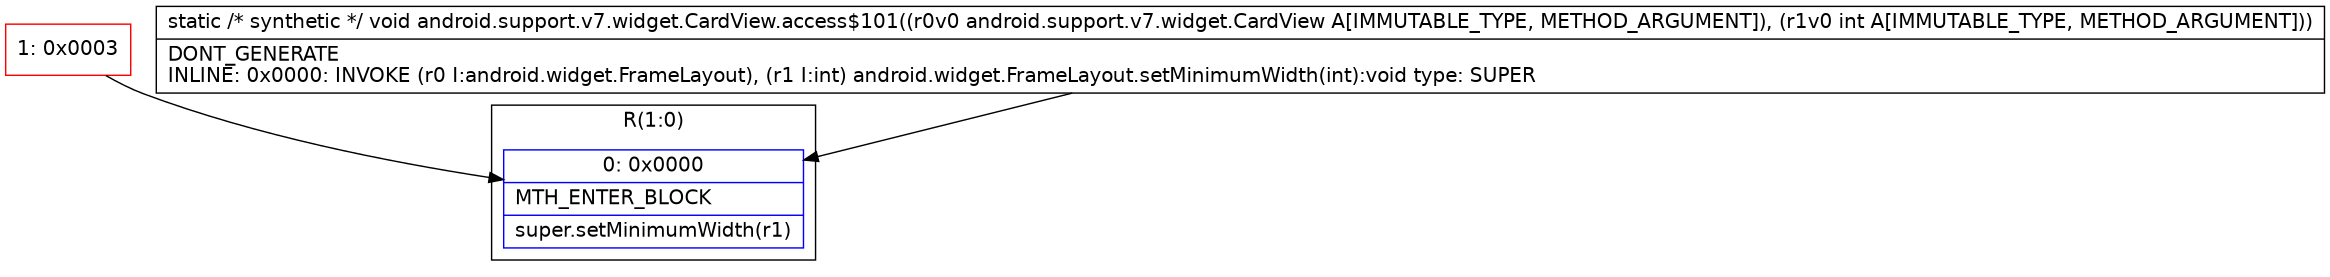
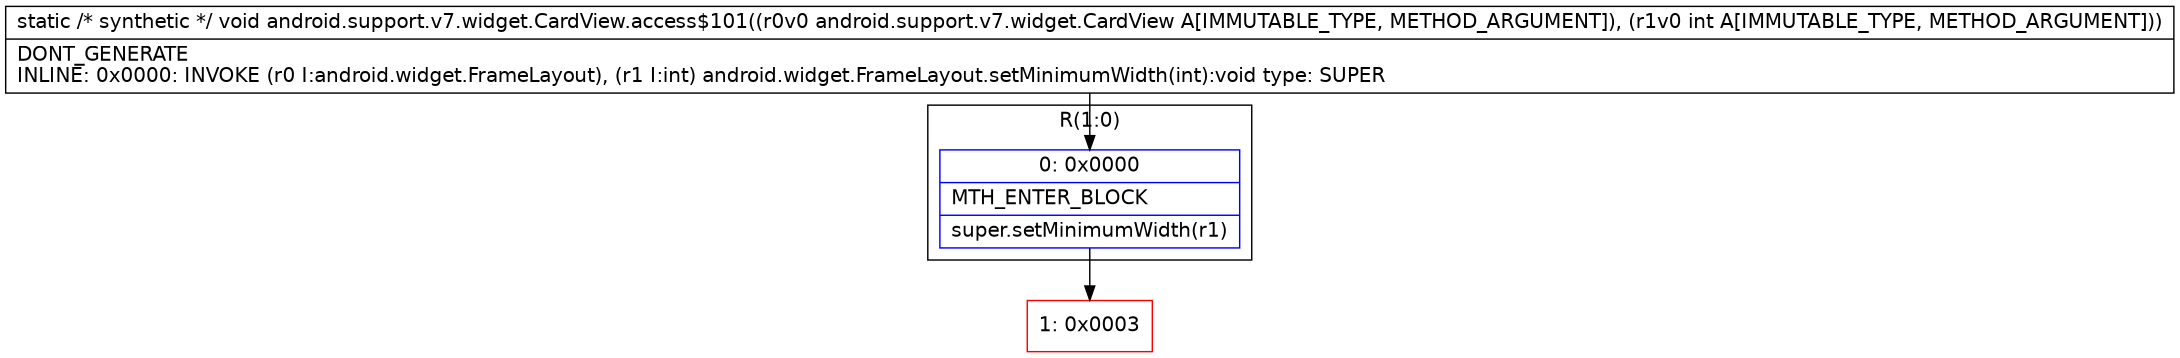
edge "1: 0x0003" -> "0: 0x0000": reversed
